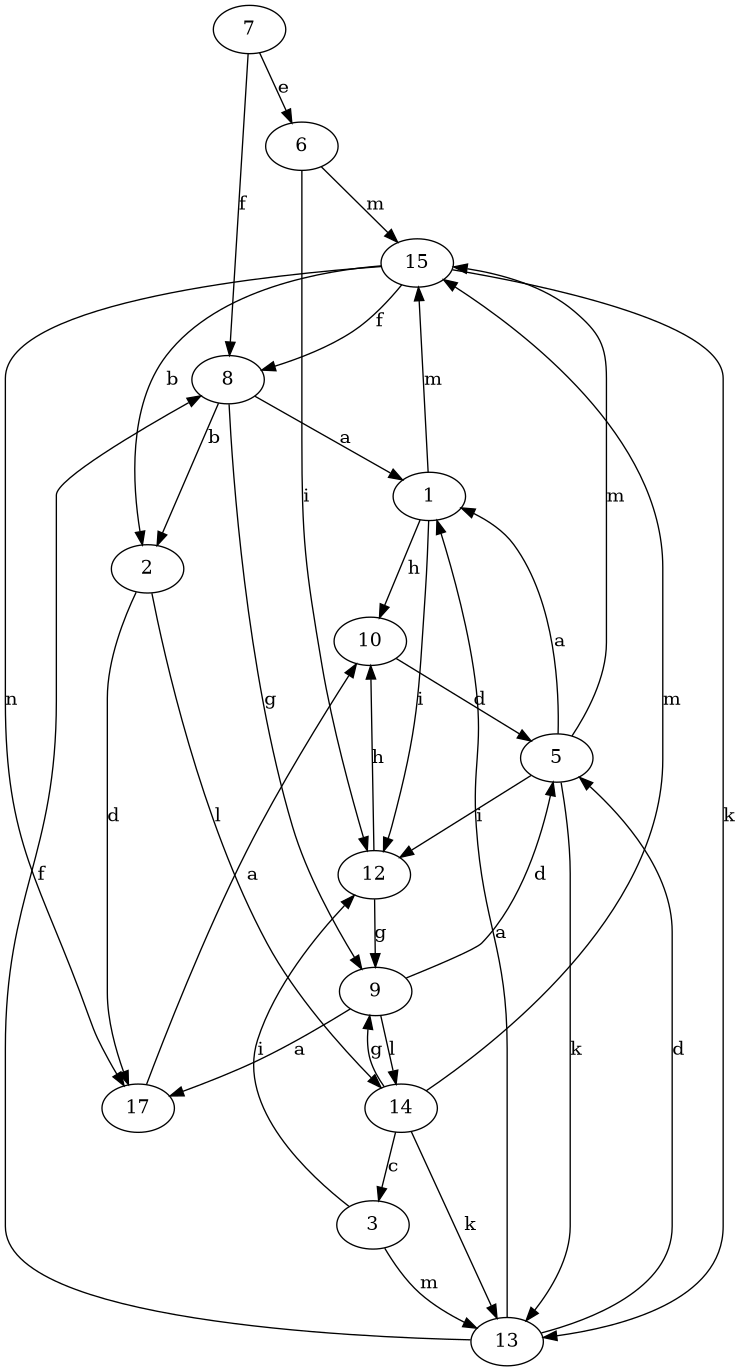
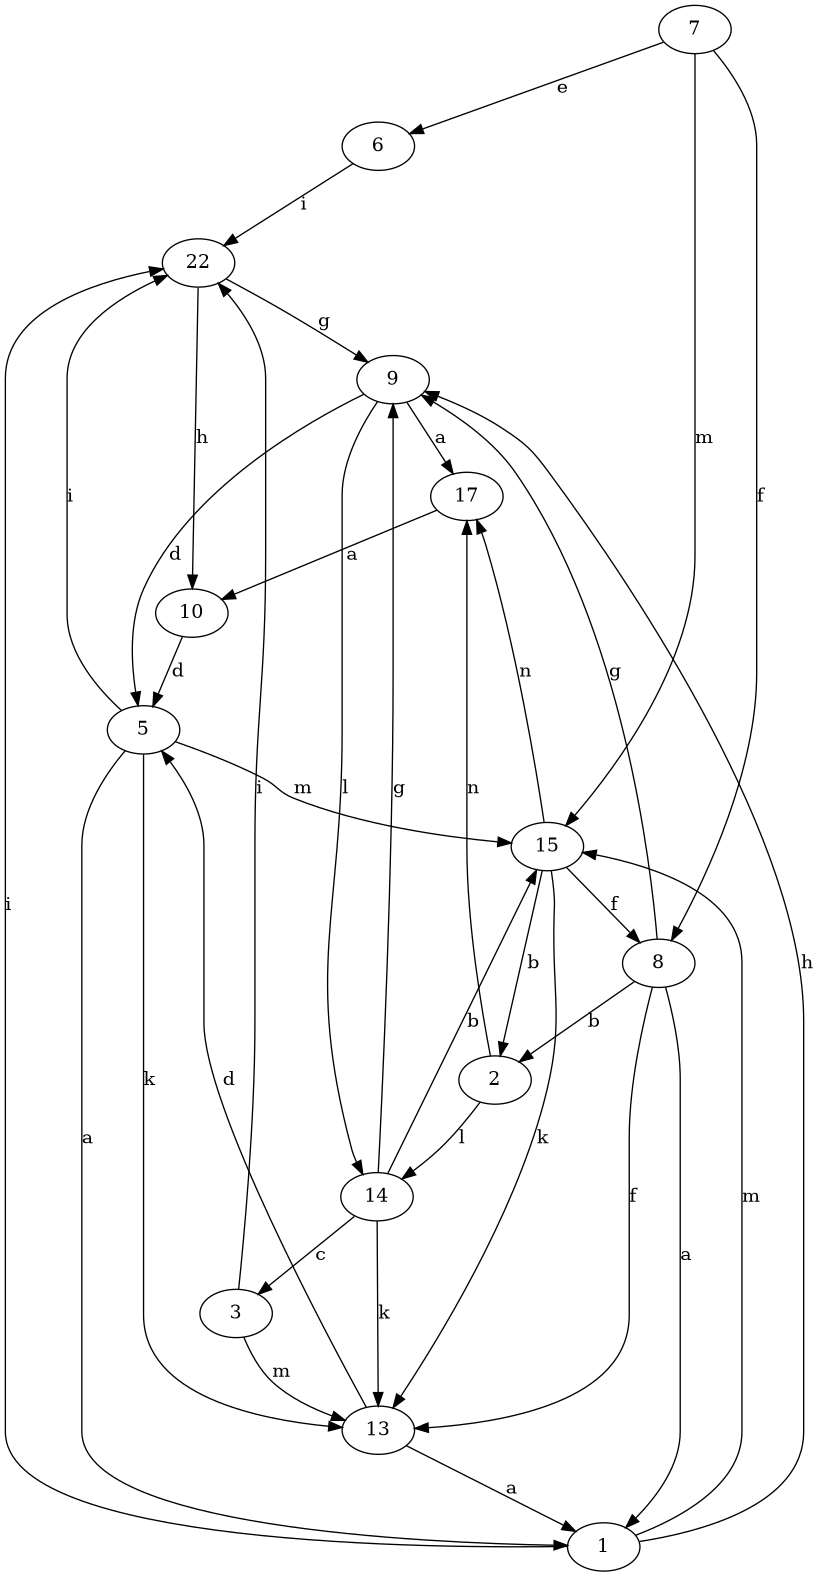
edge "6" -> "15": now "7" -> "15"
edge "1" -> "10": now "1" -> "9"
edge "14" -> "15": label "m" -> "b"
edge "2" -> "17": label "d" -> "n"
node "12": label "12" -> "22"
edge "13" -> "8": reversed
